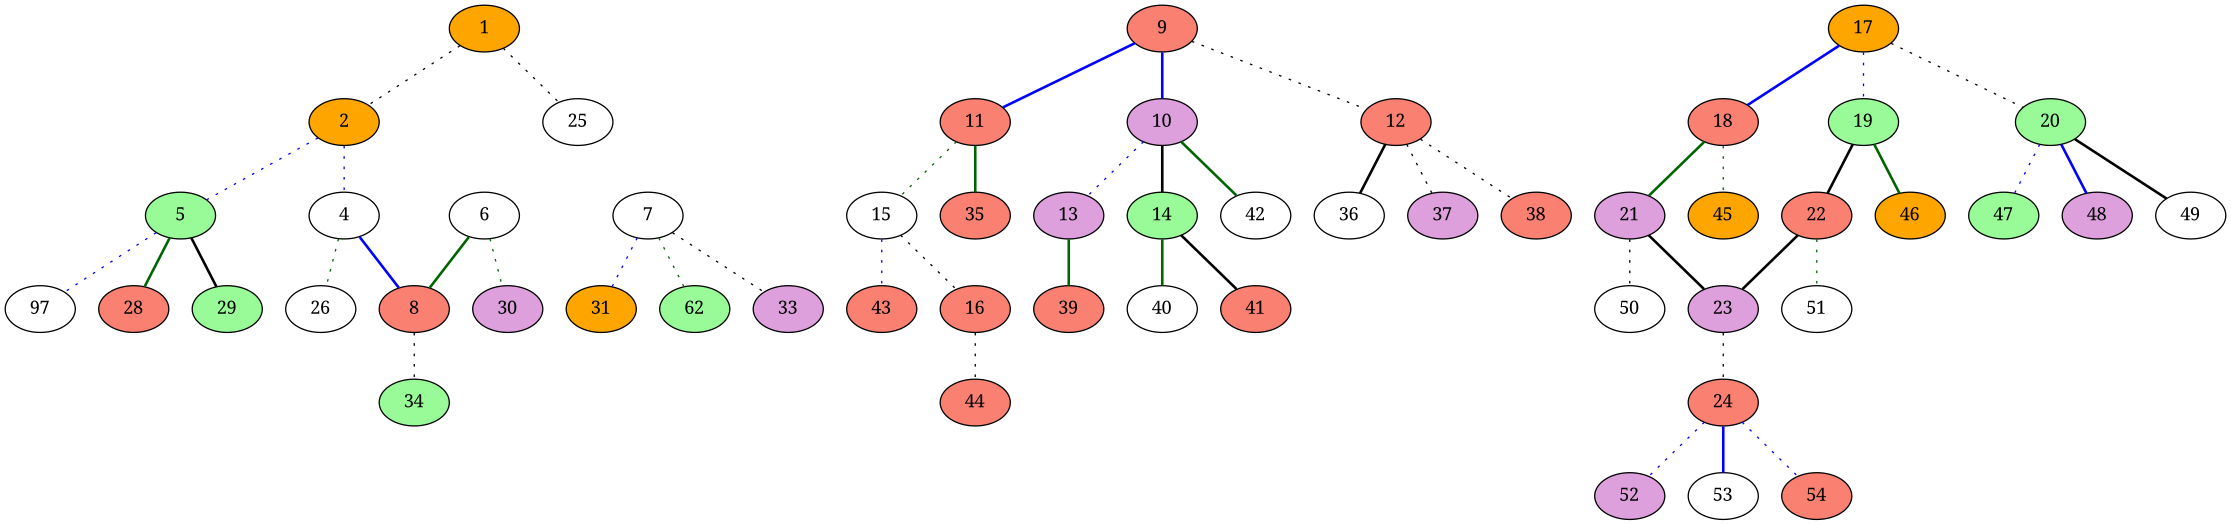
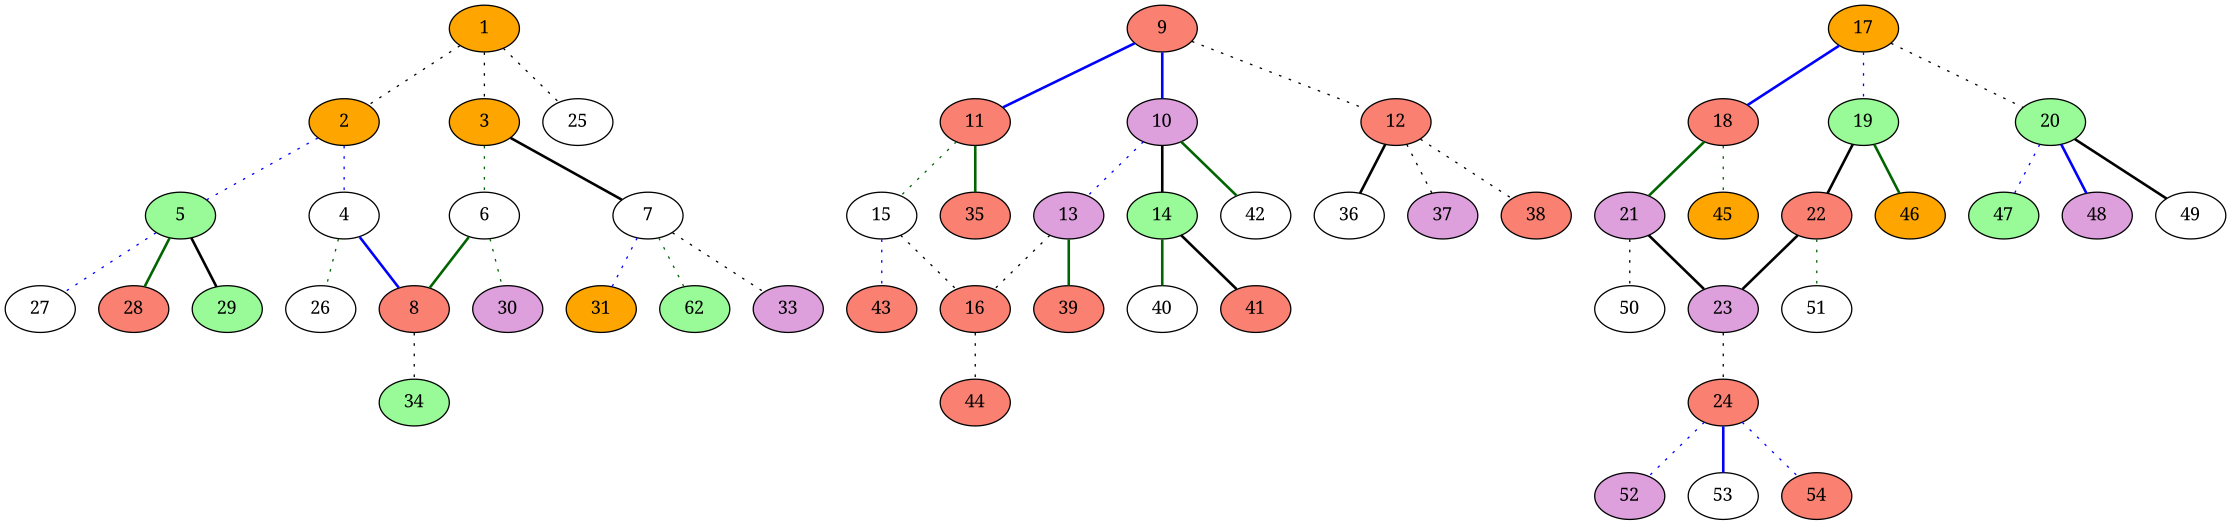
node "3": added
edge "13" -- "16": added
node "97": label "97" -> "27"
